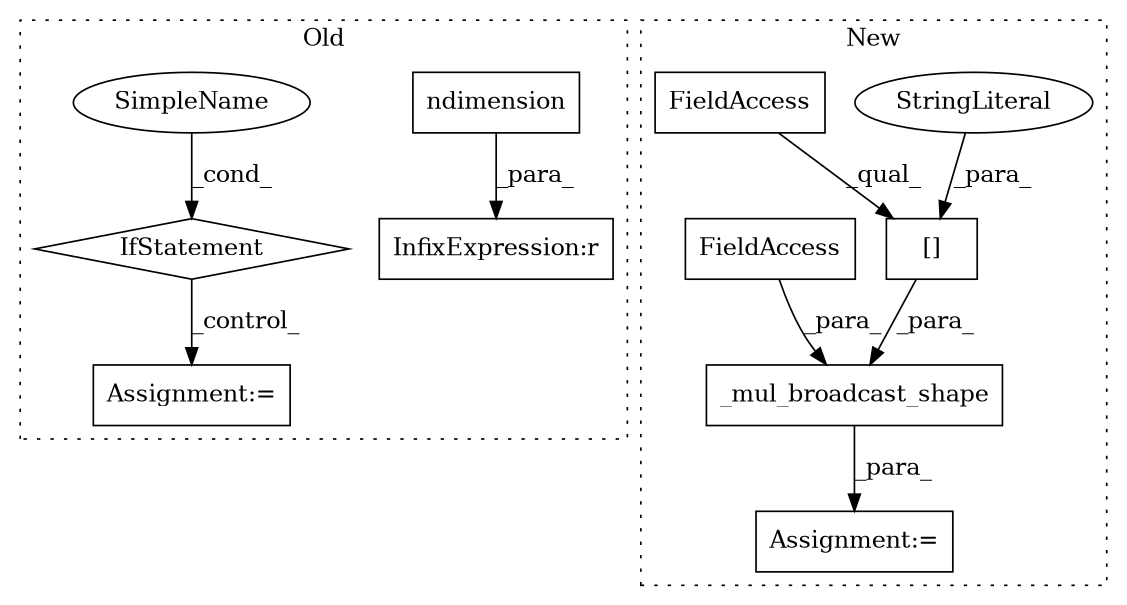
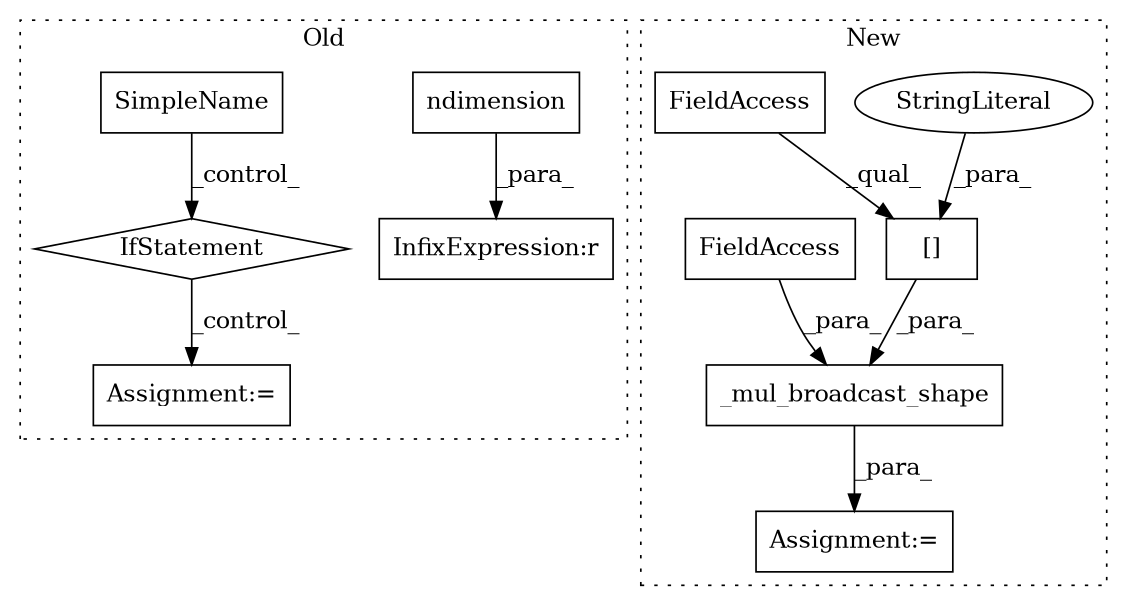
node "SimpleName": shape ellipse -> box
edge "SimpleName" -> "IfStatement": label "_cond_" -> "_control_"
